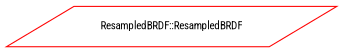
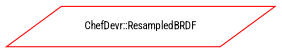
node "ResampledBRDF::ResampledBRDF": label "ResampledBRDF::ResampledBRDF" -> "ChefDevr::ResampledBRDF"
